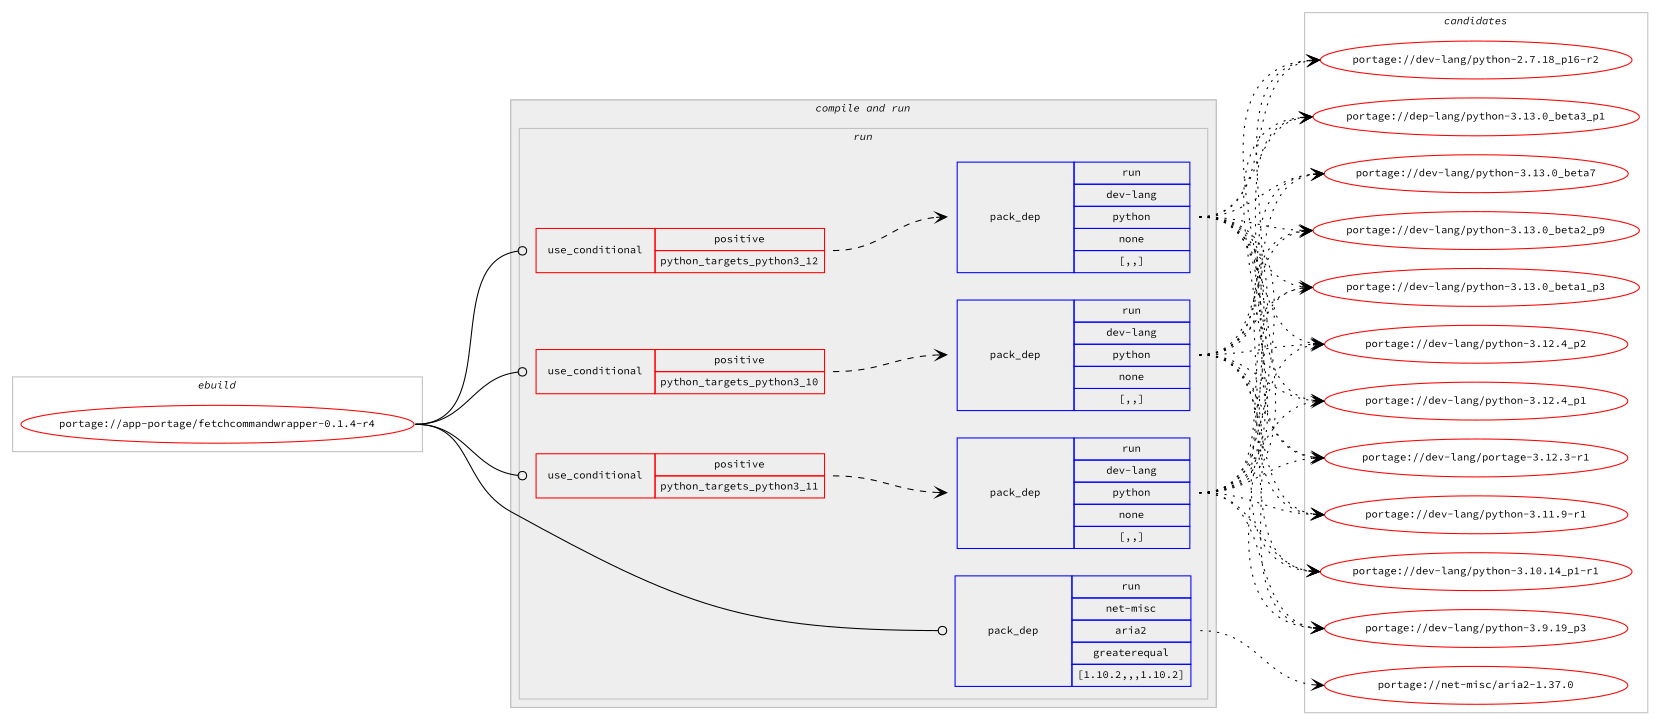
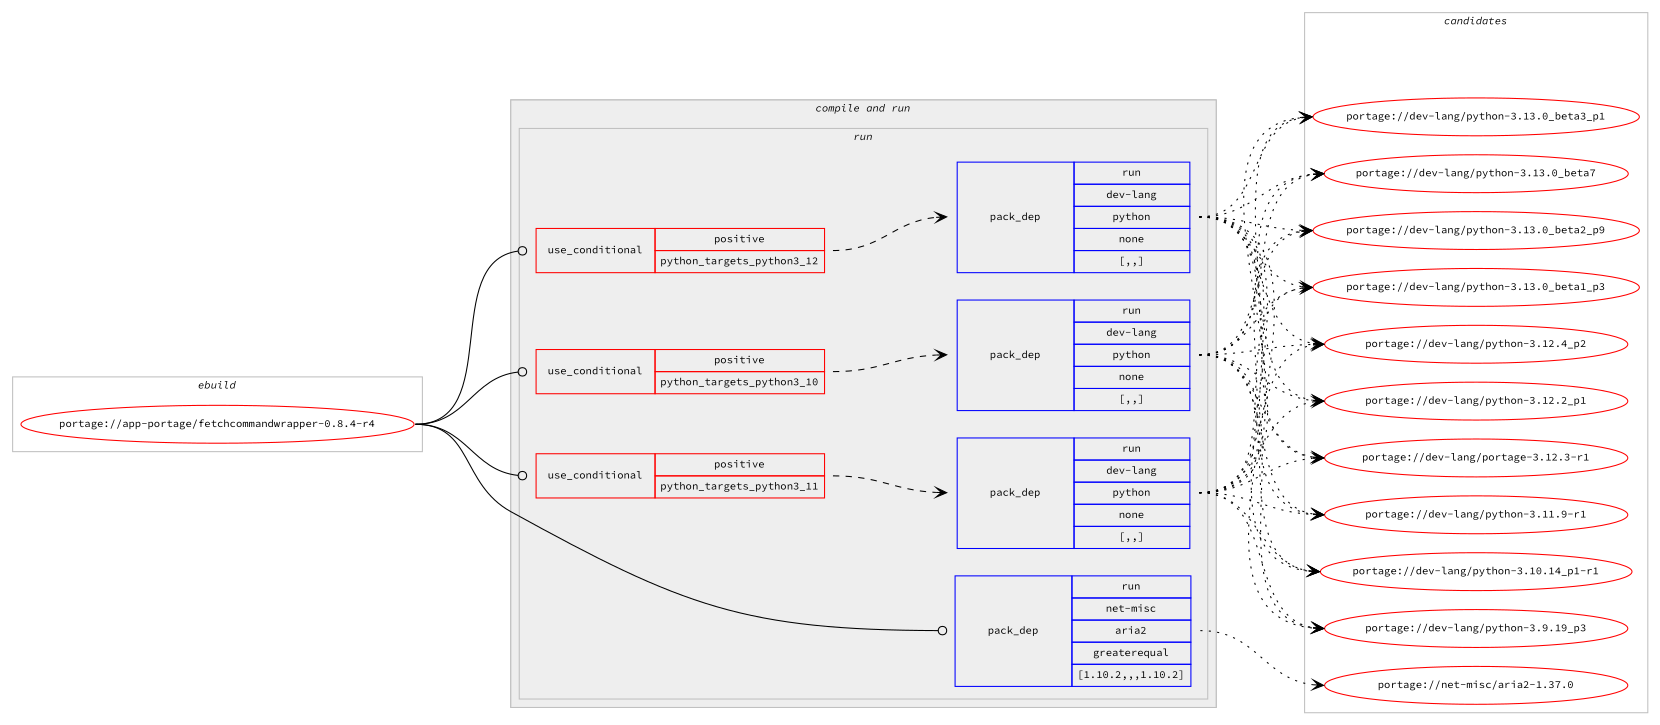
node "portage://dev-lang/python-2.7.18_p16-r2": removed
node "portage://dep-lang/python-3.13.0_beta3_p1": label "portage://dep-lang/python-3.13.0_beta3_p1" -> "portage://dev-lang/python-3.13.0_beta3_p1"
node "portage://dev-lang/python-3.12.4_p1": label "portage://dev-lang/python-3.12.4_p1" -> "portage://dev-lang/python-3.12.2_p1"
node "portage://app-portage/fetchcommandwrapper-0.1.4-r4": label "portage://app-portage/fetchcommandwrapper-0.1.4-r4" -> "portage://app-portage/fetchcommandwrapper-0.8.4-r4"
